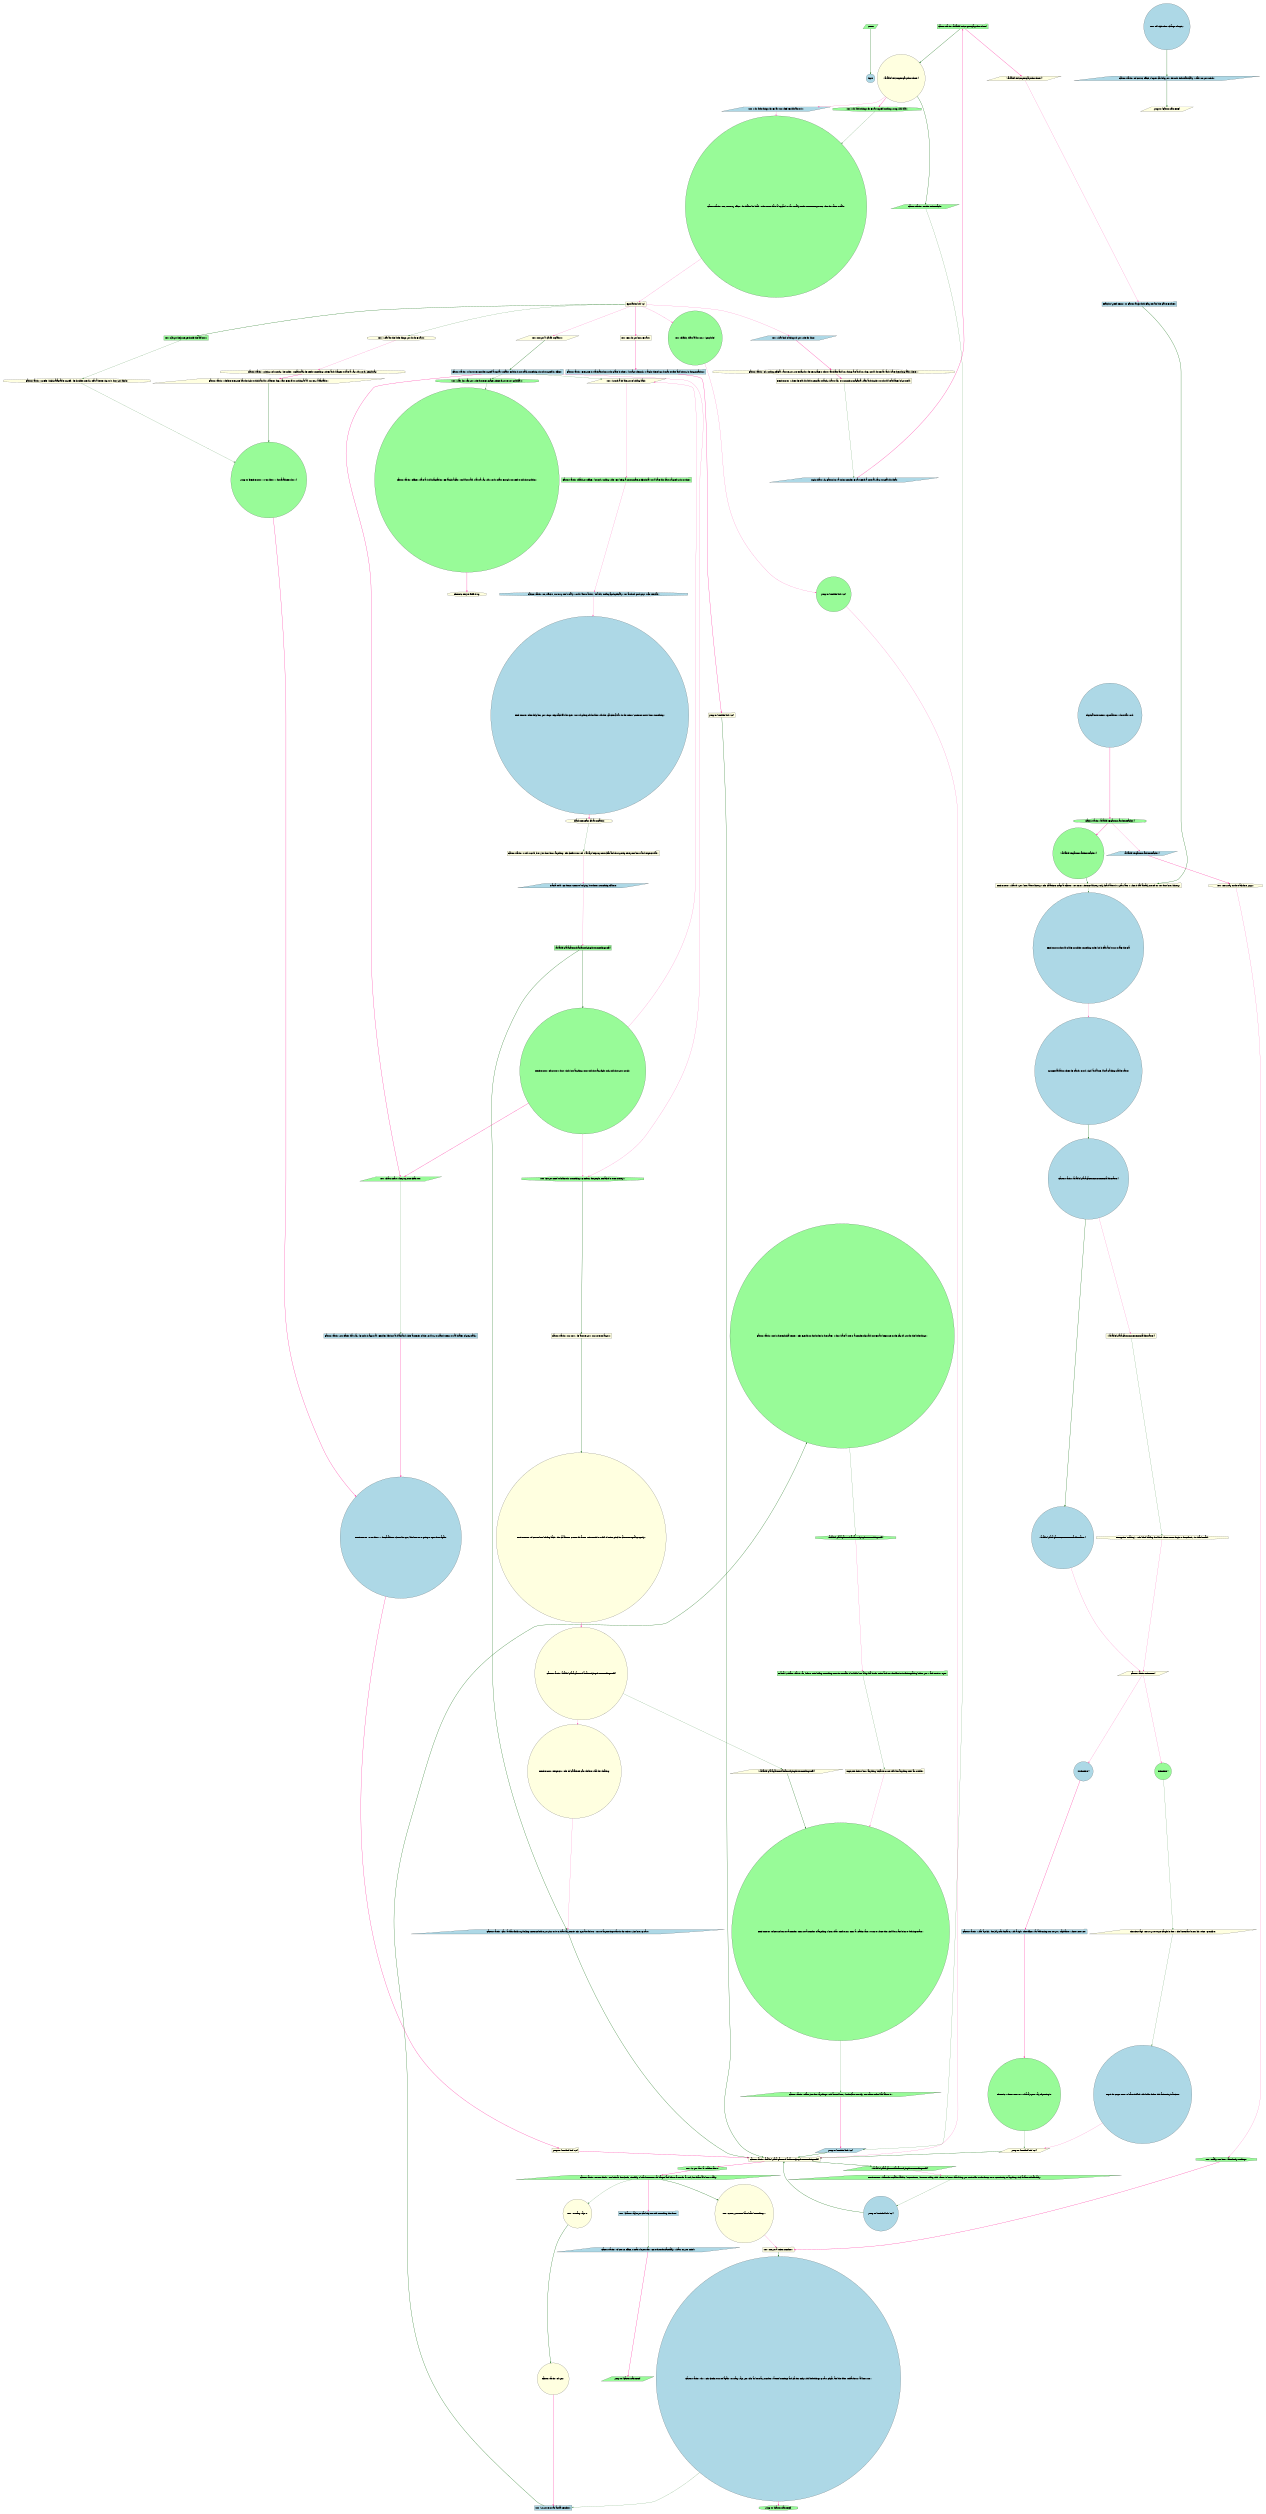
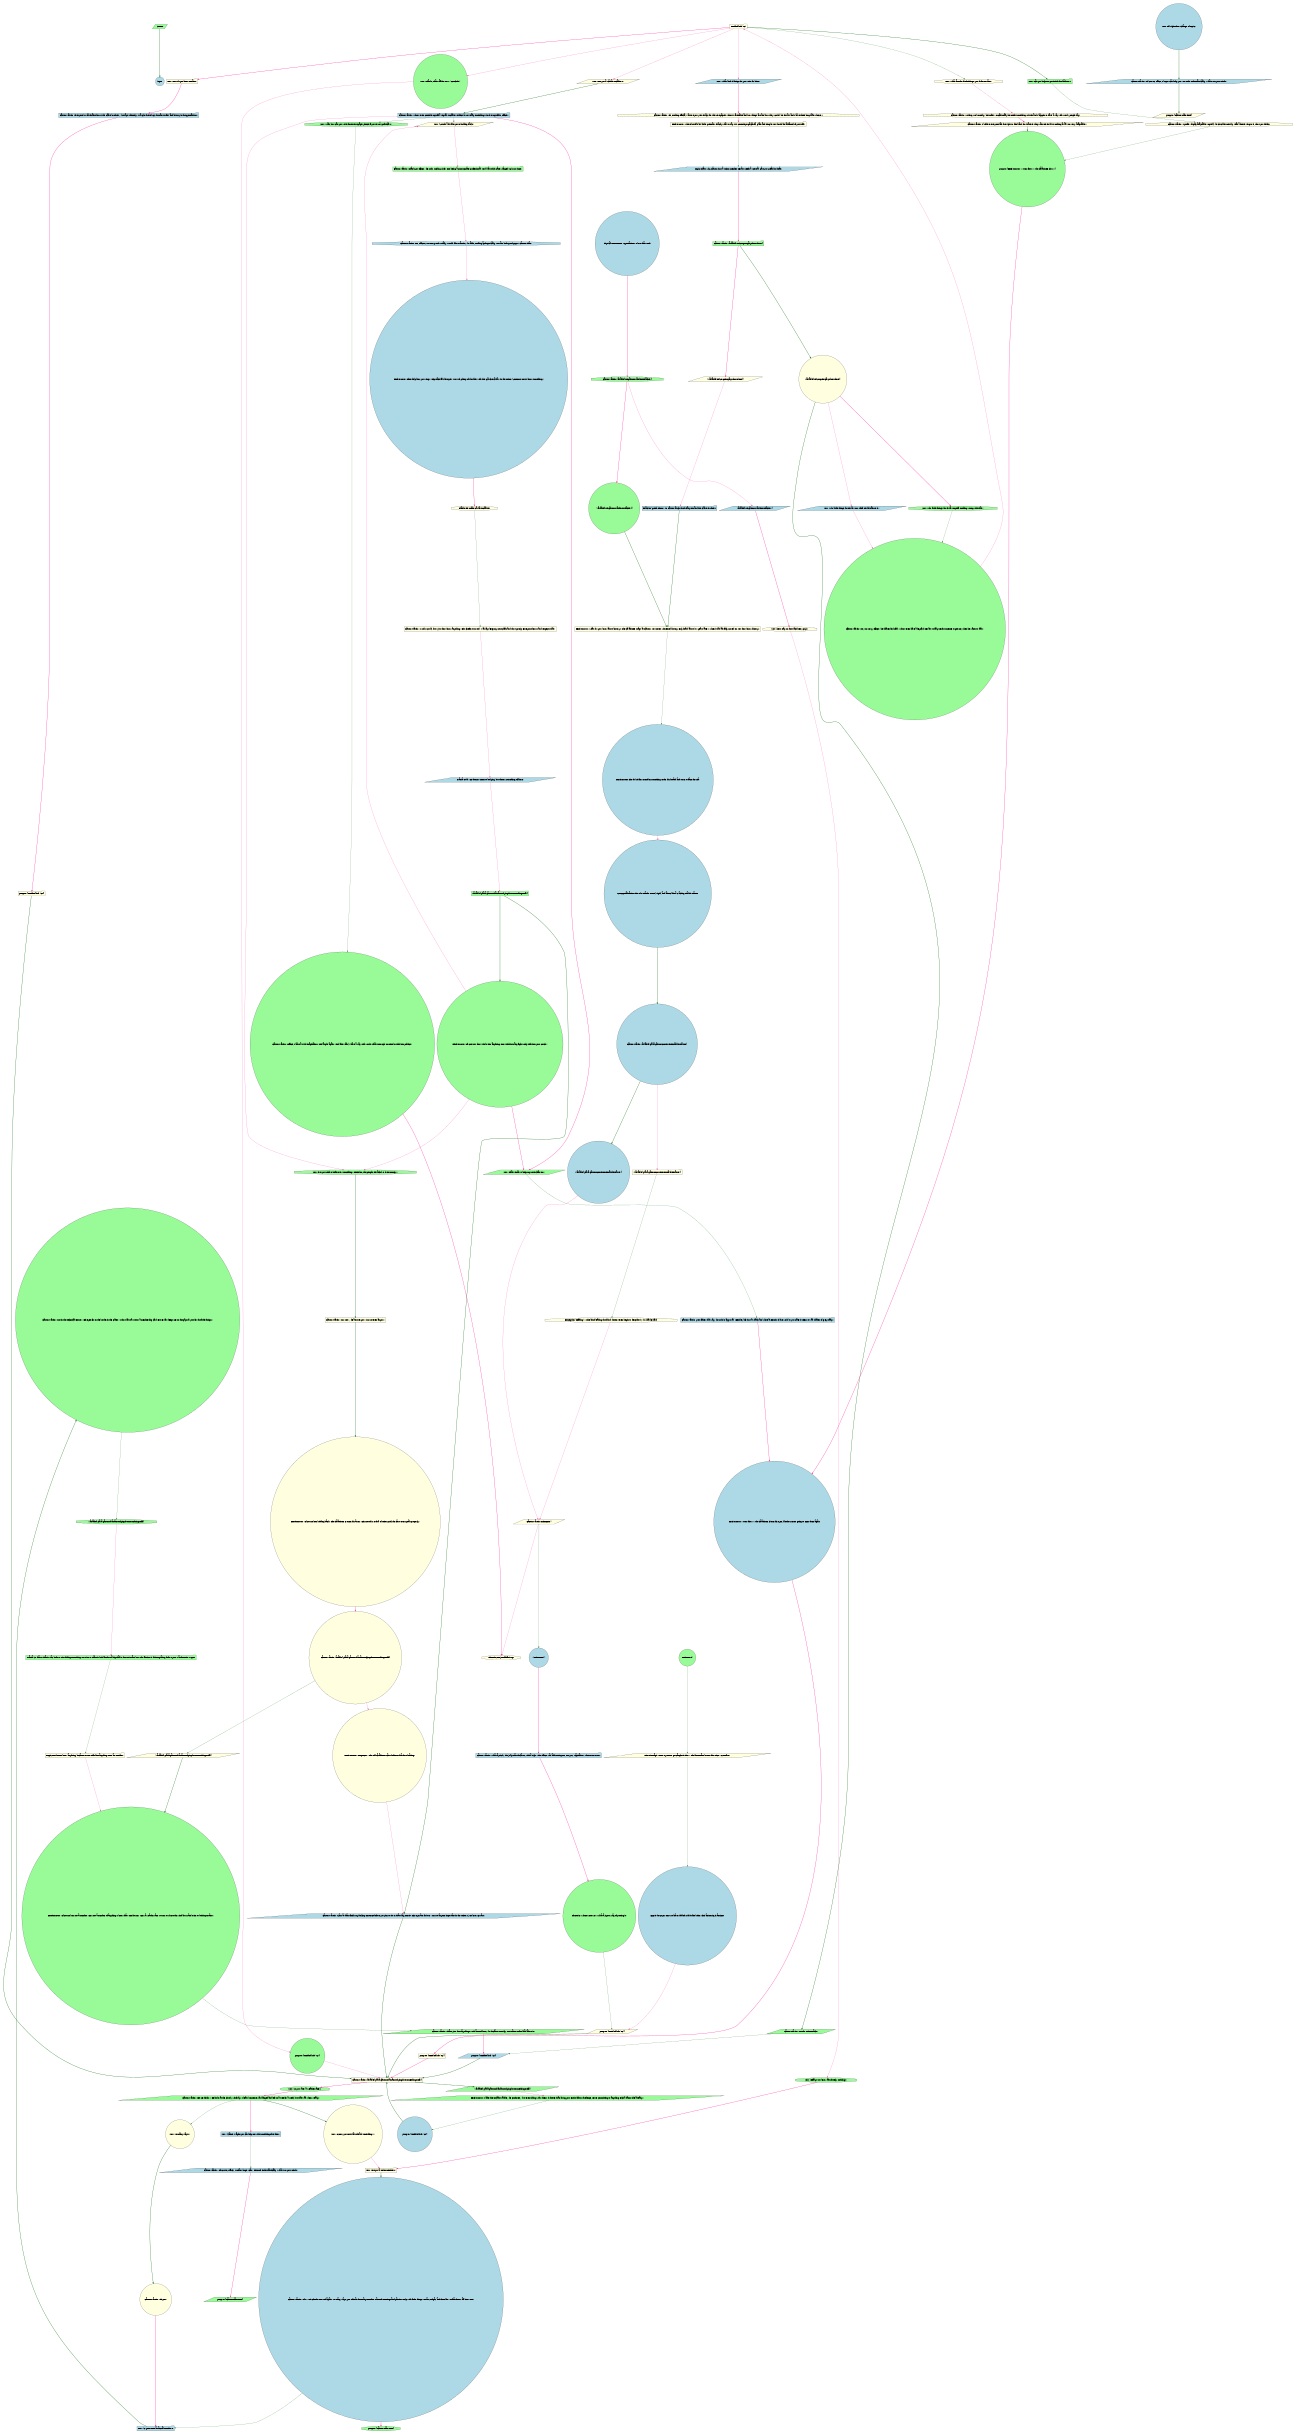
node "Gymnasium hub (02)": label "Gymnasium hub (02)" -> "Untitled hub (02)"
edge "Gaston Martin: IsKimHere()" -> "!(IsKimHere())": color deeppink -> darkgreen
edge "Gaston Martin: IsKimHere()" -> "IsKimHere()": now "Gaston Martin: IsKimHere()" -> "Rhetoric: He just fluffs it up."
